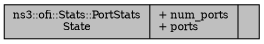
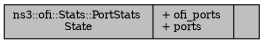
node "ns3::ofi::Stats::PortStats": text "+ num_ports" -> "+ ofi_ports"
